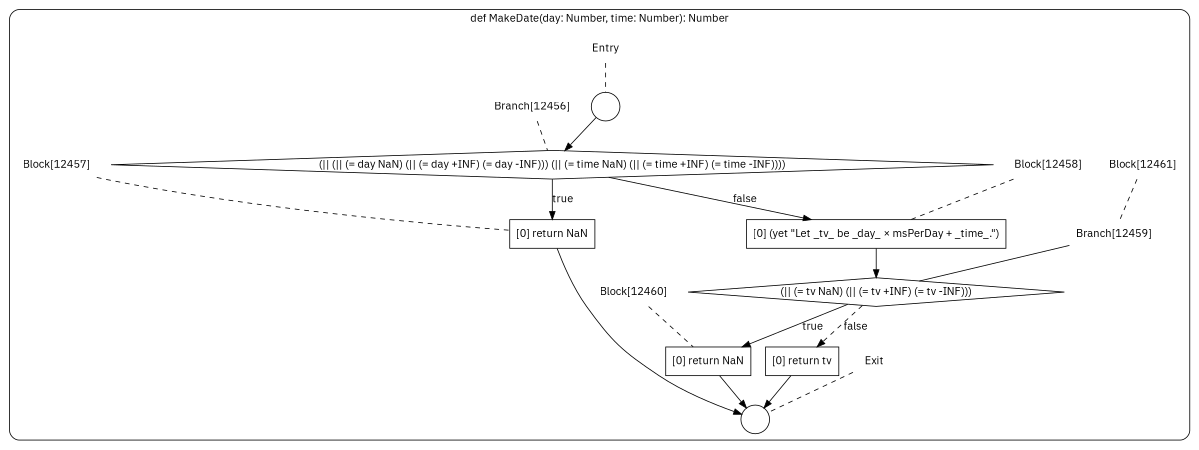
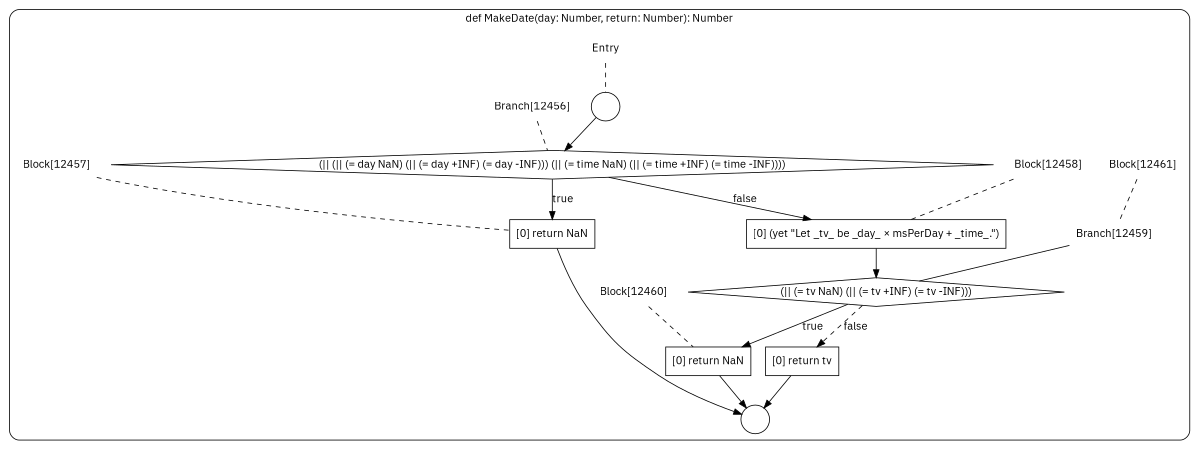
cluster "def MakeDate(day: Number, time: Number): Number": label "def MakeDate(day: Number, time: Number): Number" -> "def MakeDate(day: Number, return: Number): Number"
node "Exit": removed
